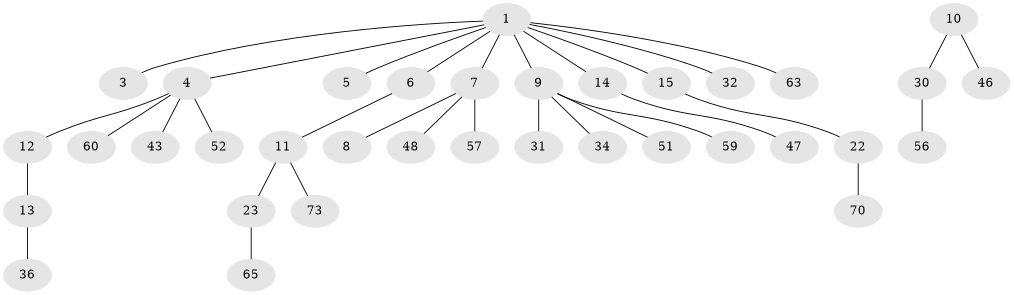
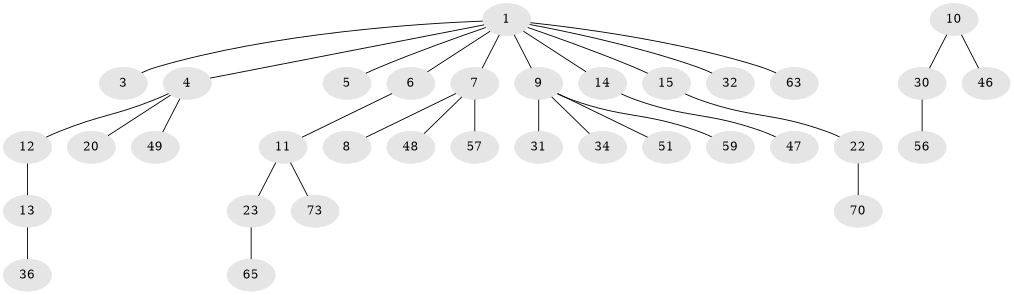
node "60": label "60" -> "20"
node "43": label "43" -> "49"
node "52": removed
